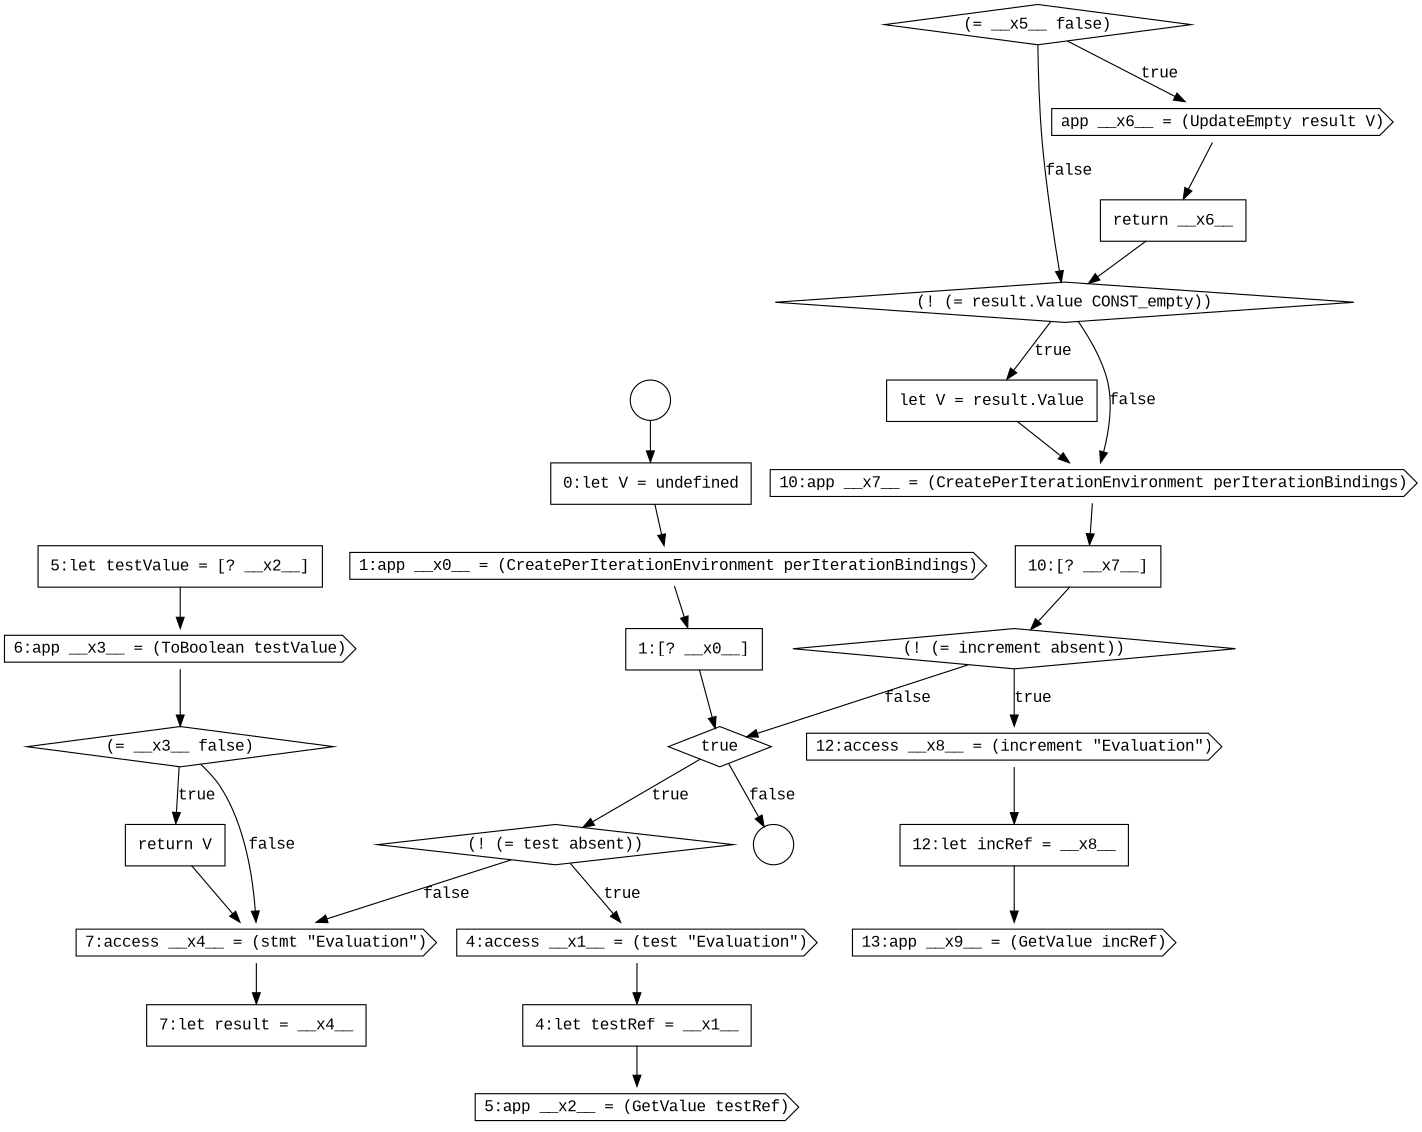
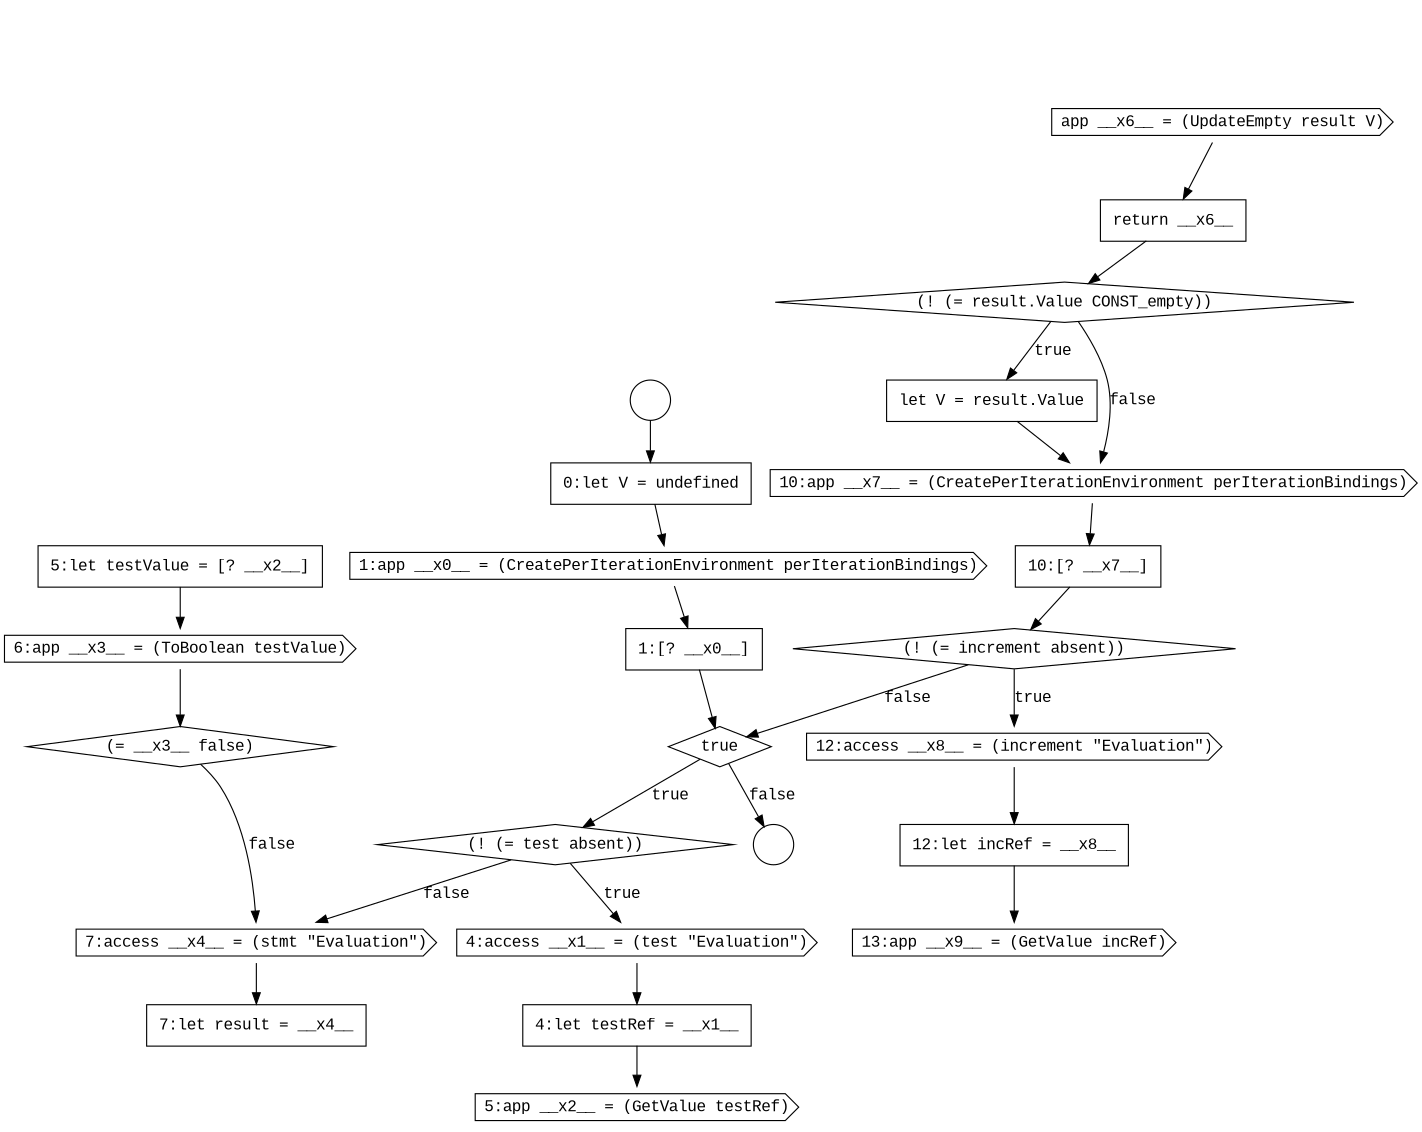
node "(= __x5__ false)": removed
node "return V": removed
